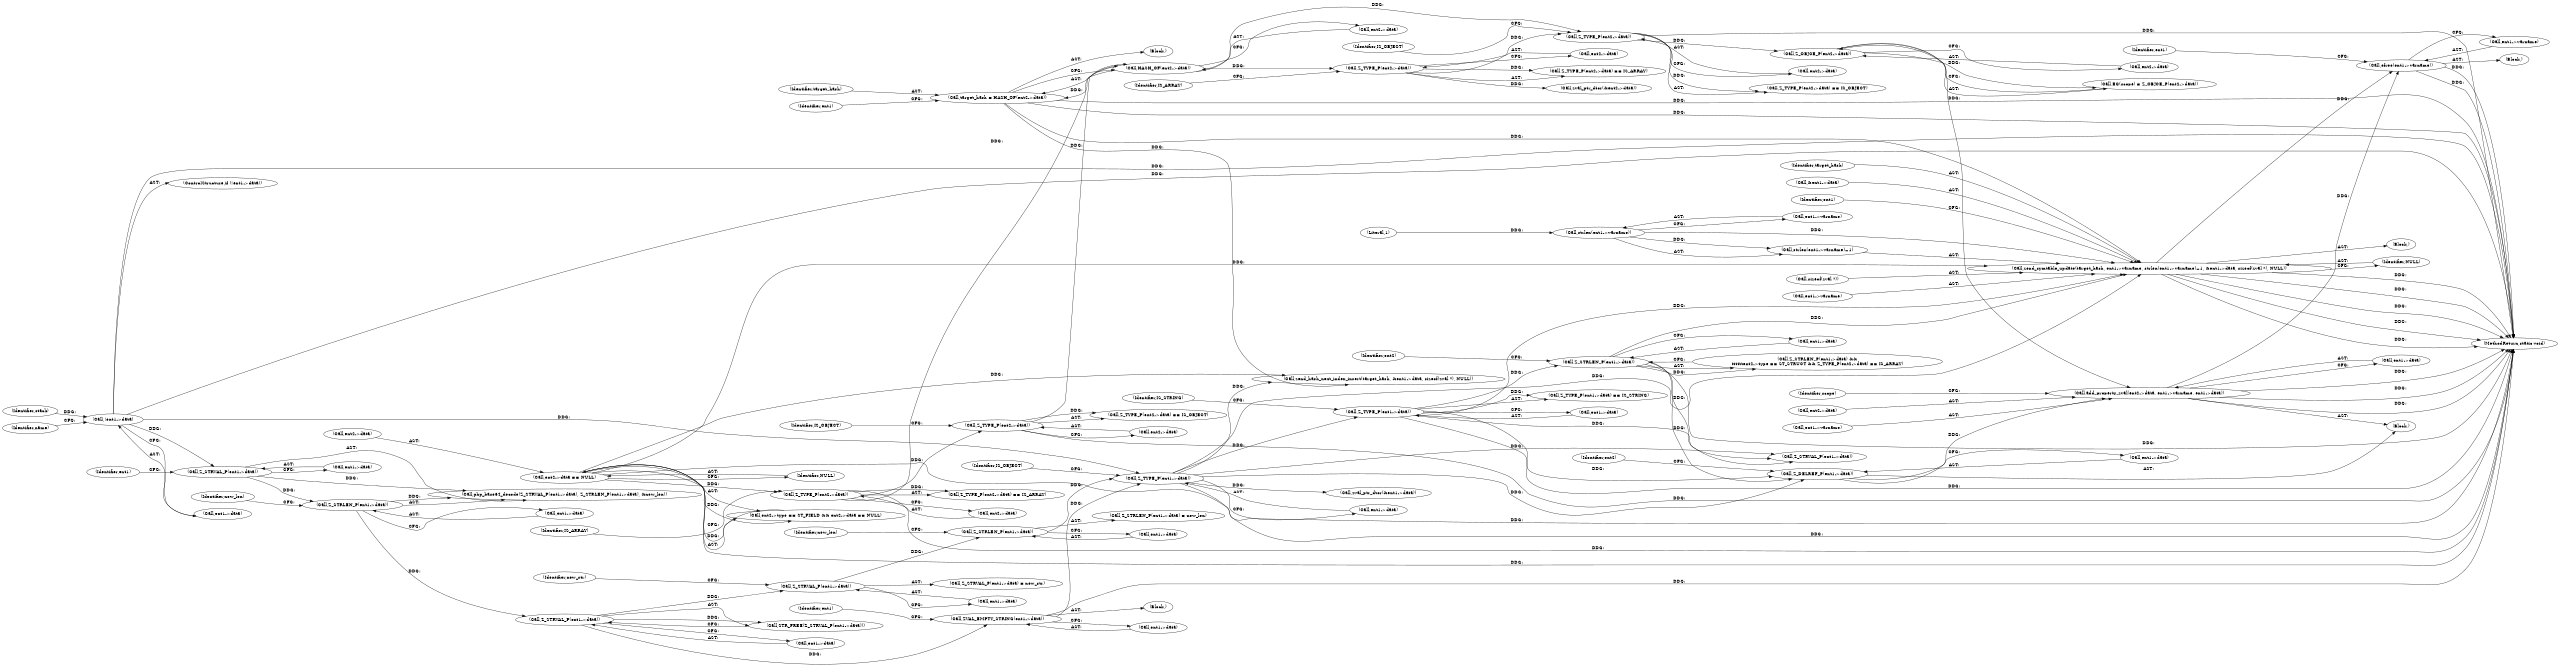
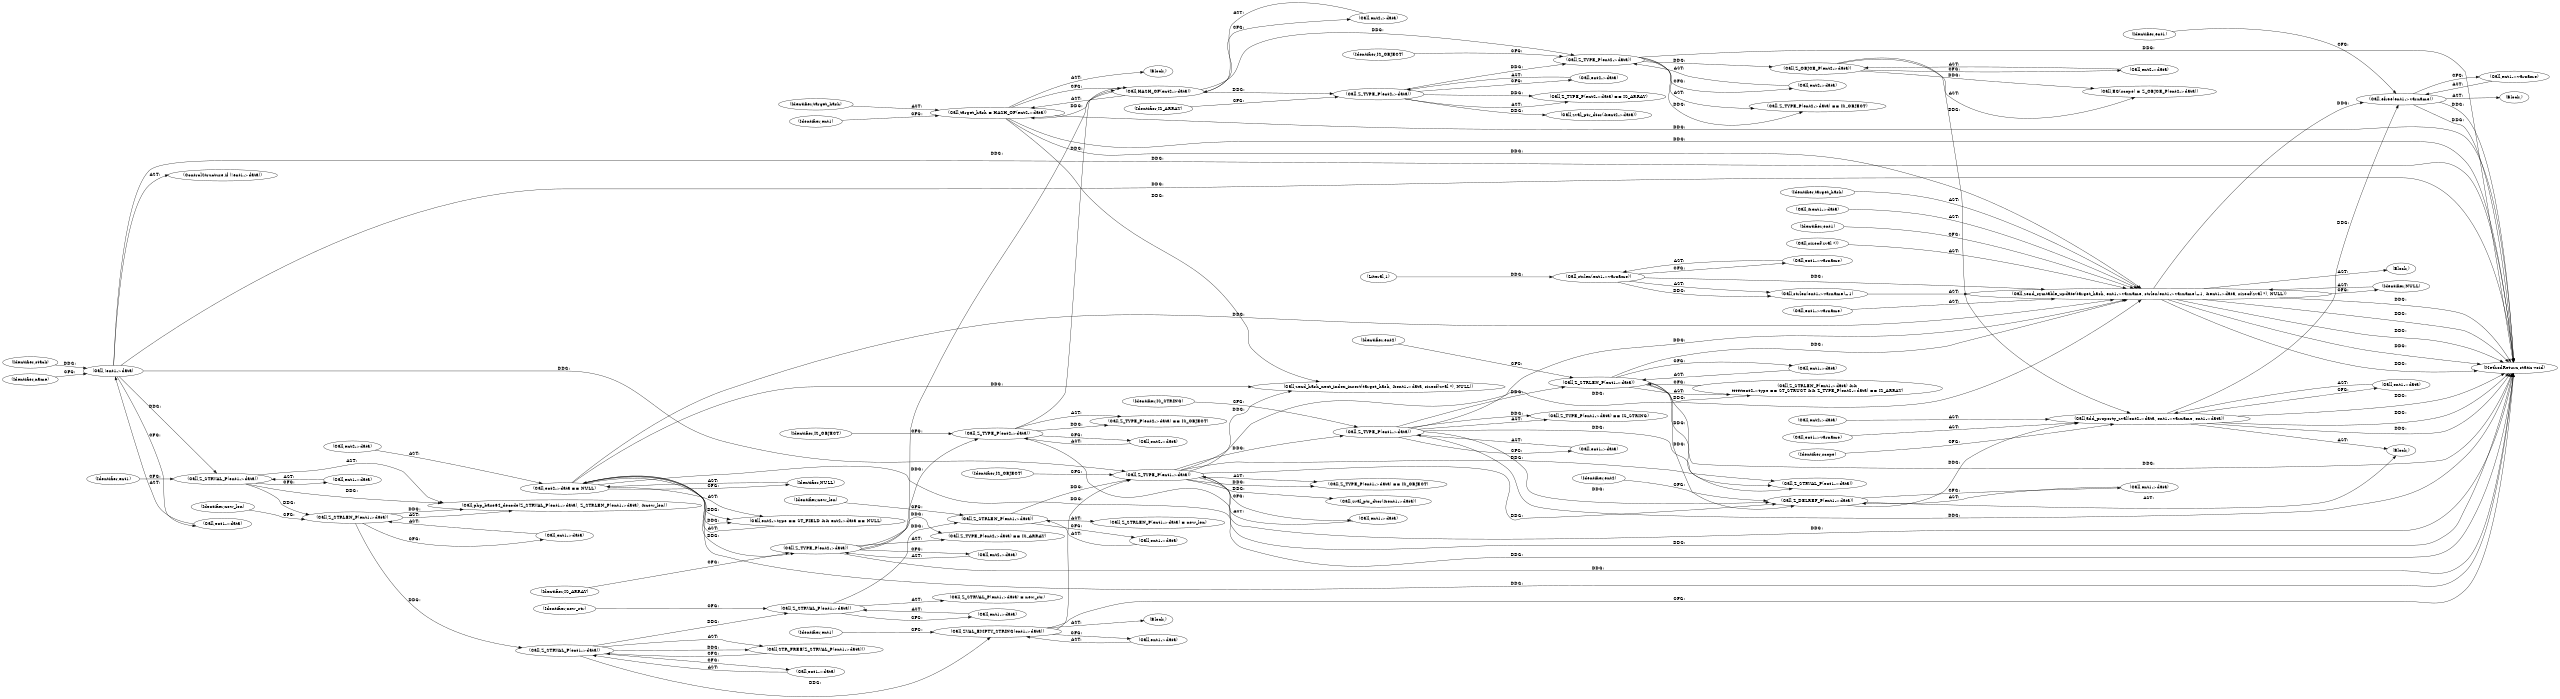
edge "(Call,EG(scope) = Z_OBJCE_P(ent2->data))" -> "(Call,Z_OBJCE_P(ent2->data))": removed, label "CFG:"
node "(Call,Z_TYPE_P(ent1->data) == IS_OBJECT)": added
edge "(Call,ZVAL_EMPTY_STRING(ent1->data))" -> "(MethodReturn,static void)": label "DDG: " -> "CFG: "
